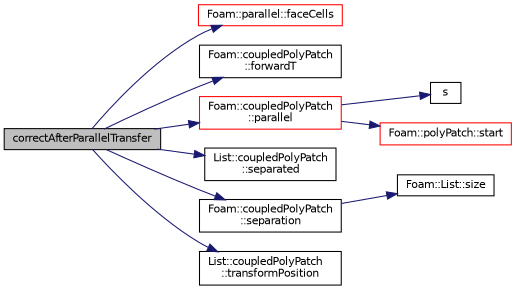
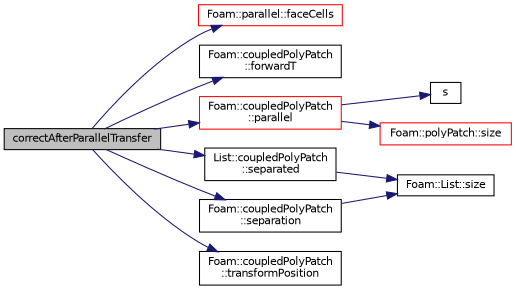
node "Foam::polyPatch::start": label "Foam::polyPatch::start" -> "Foam::polyPatch::size"
edge "List::coupledPolyPatch ::separated" -> "Foam::List::size": added
node "List::coupledPolyPatch ::transformPosition": label "List::coupledPolyPatch ::transformPosition" -> "Foam::coupledPolyPatch ::transformPosition"
